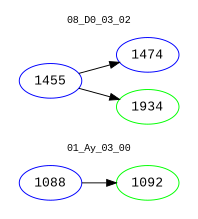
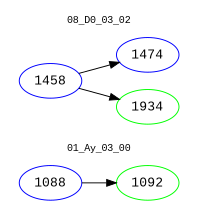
node "1455": label "1455" -> "1458"
